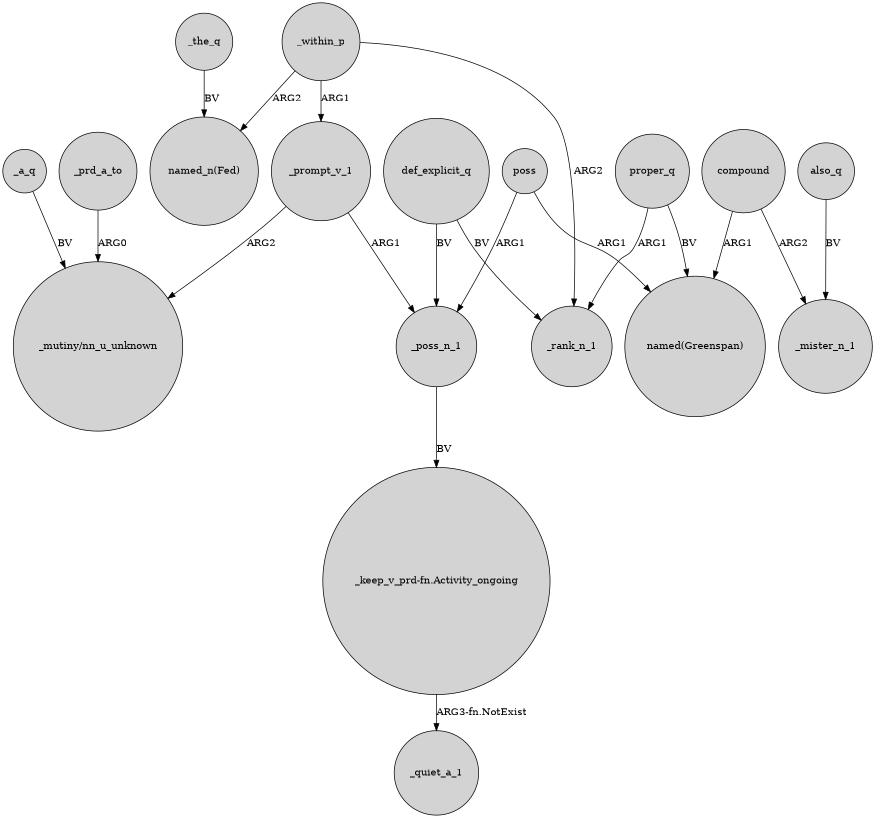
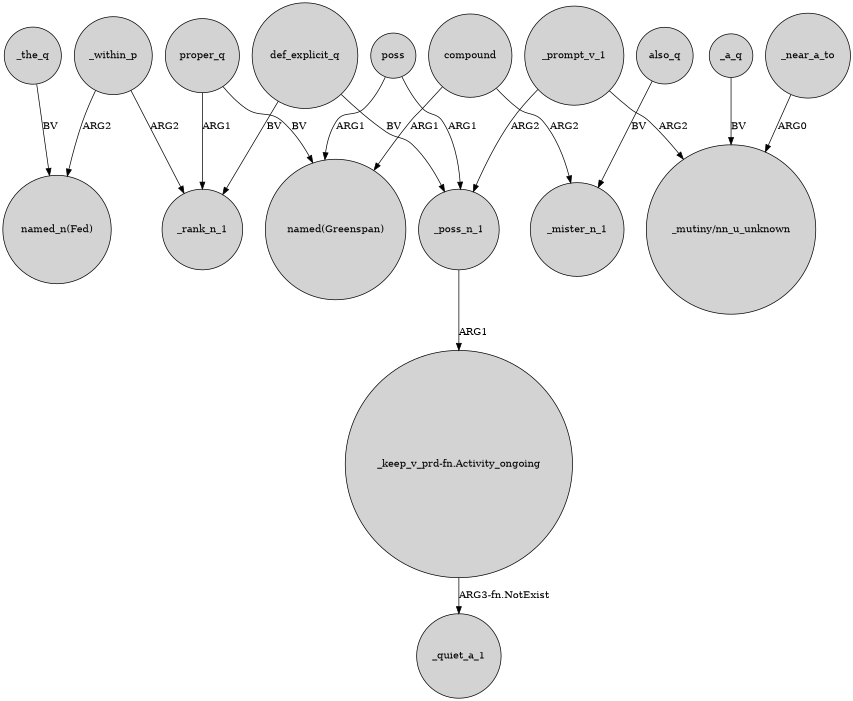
edge "_within_p" -> "_prompt_v_1": removed, label "ARG1"
node "_prd_a_to": label "_prd_a_to" -> "_near_a_to"
edge "_prompt_v_1" -> "_poss_n_1": label "ARG1" -> "ARG2"
edge "_poss_n_1" -> "_keep_v_prd-fn.Activity_ongoing": label "BV" -> "ARG1"
